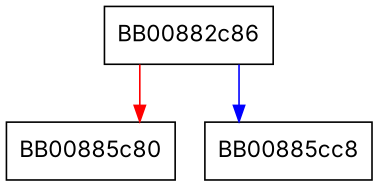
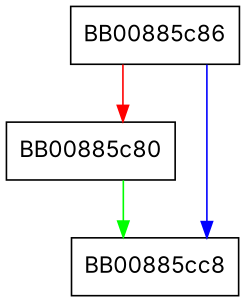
node "BB00882c86": label "BB00882c86" -> "BB00885c86"
edge "BB00885c80" -> "BB00885cc8": added
